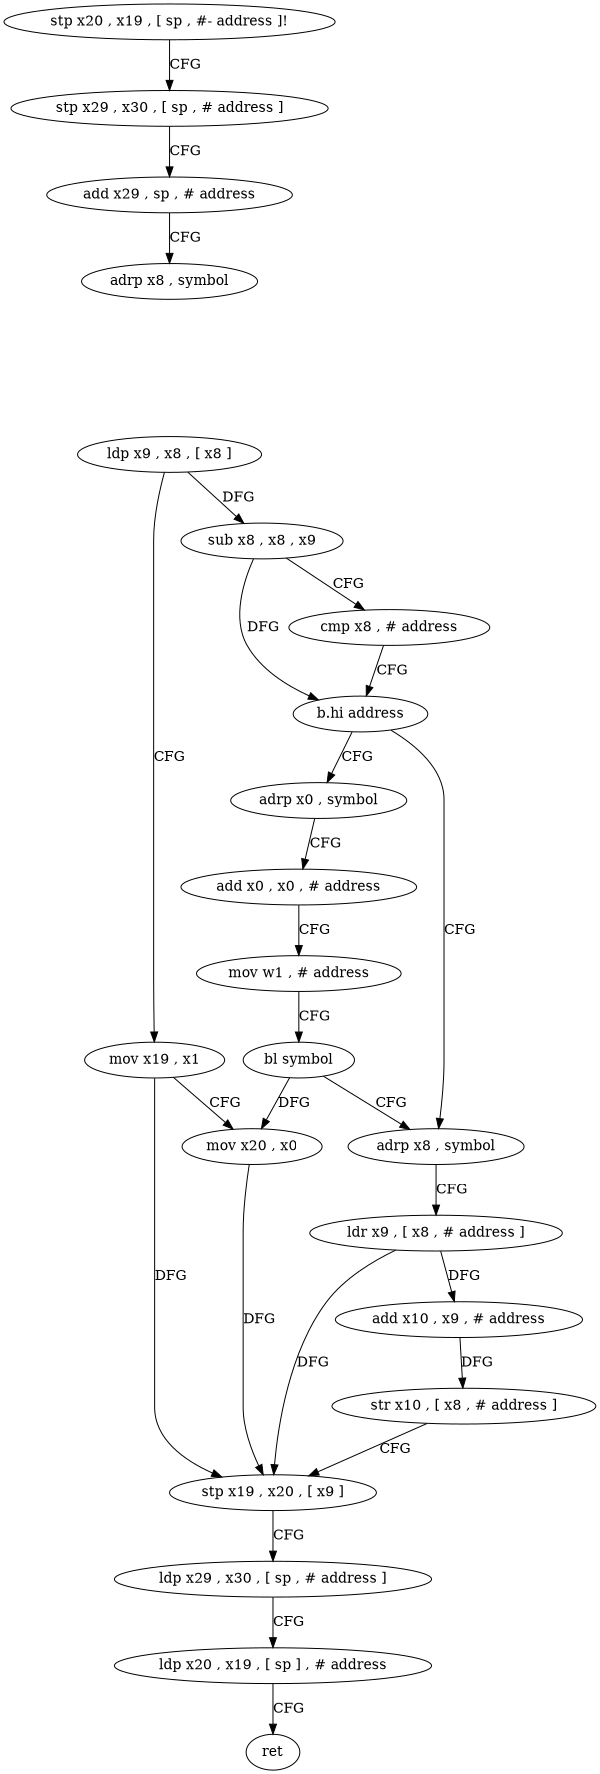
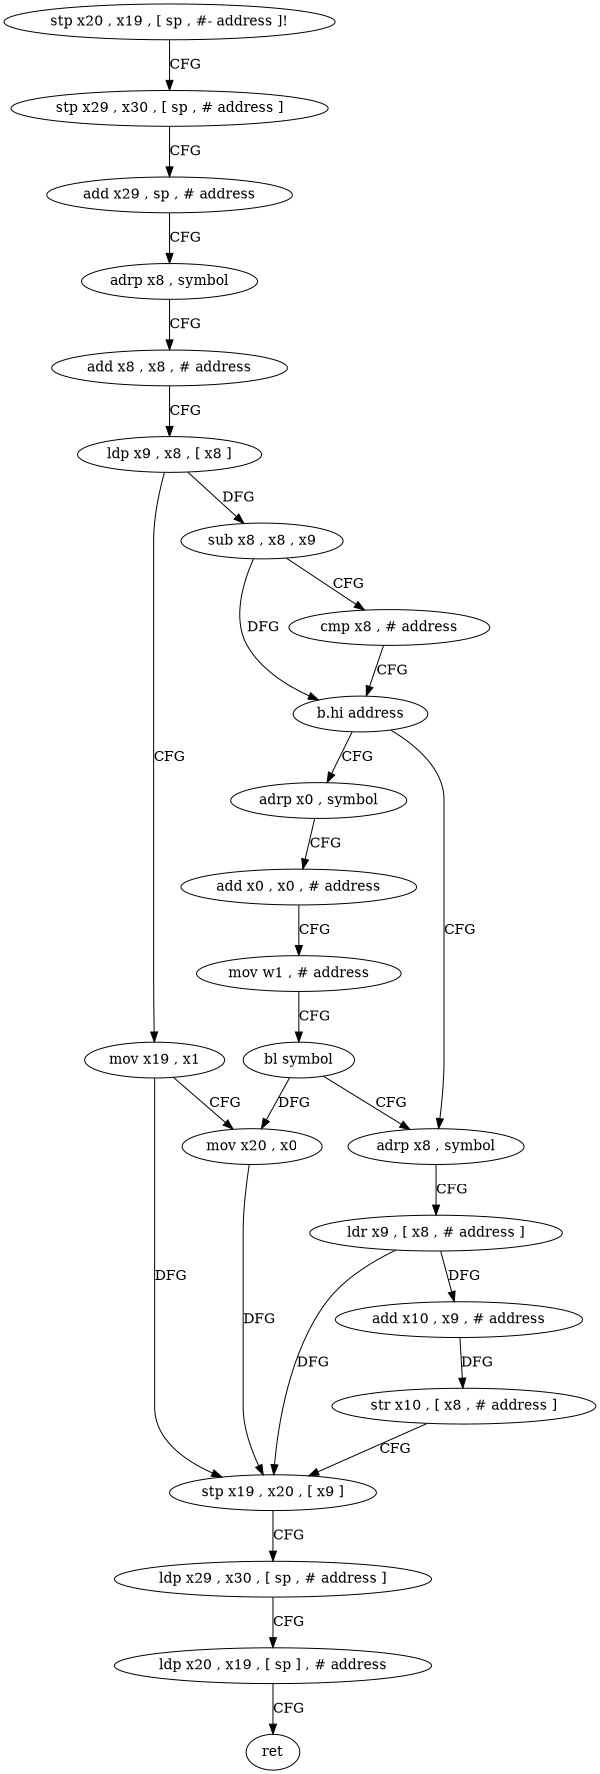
node "add x8 , x8 , # address": added
